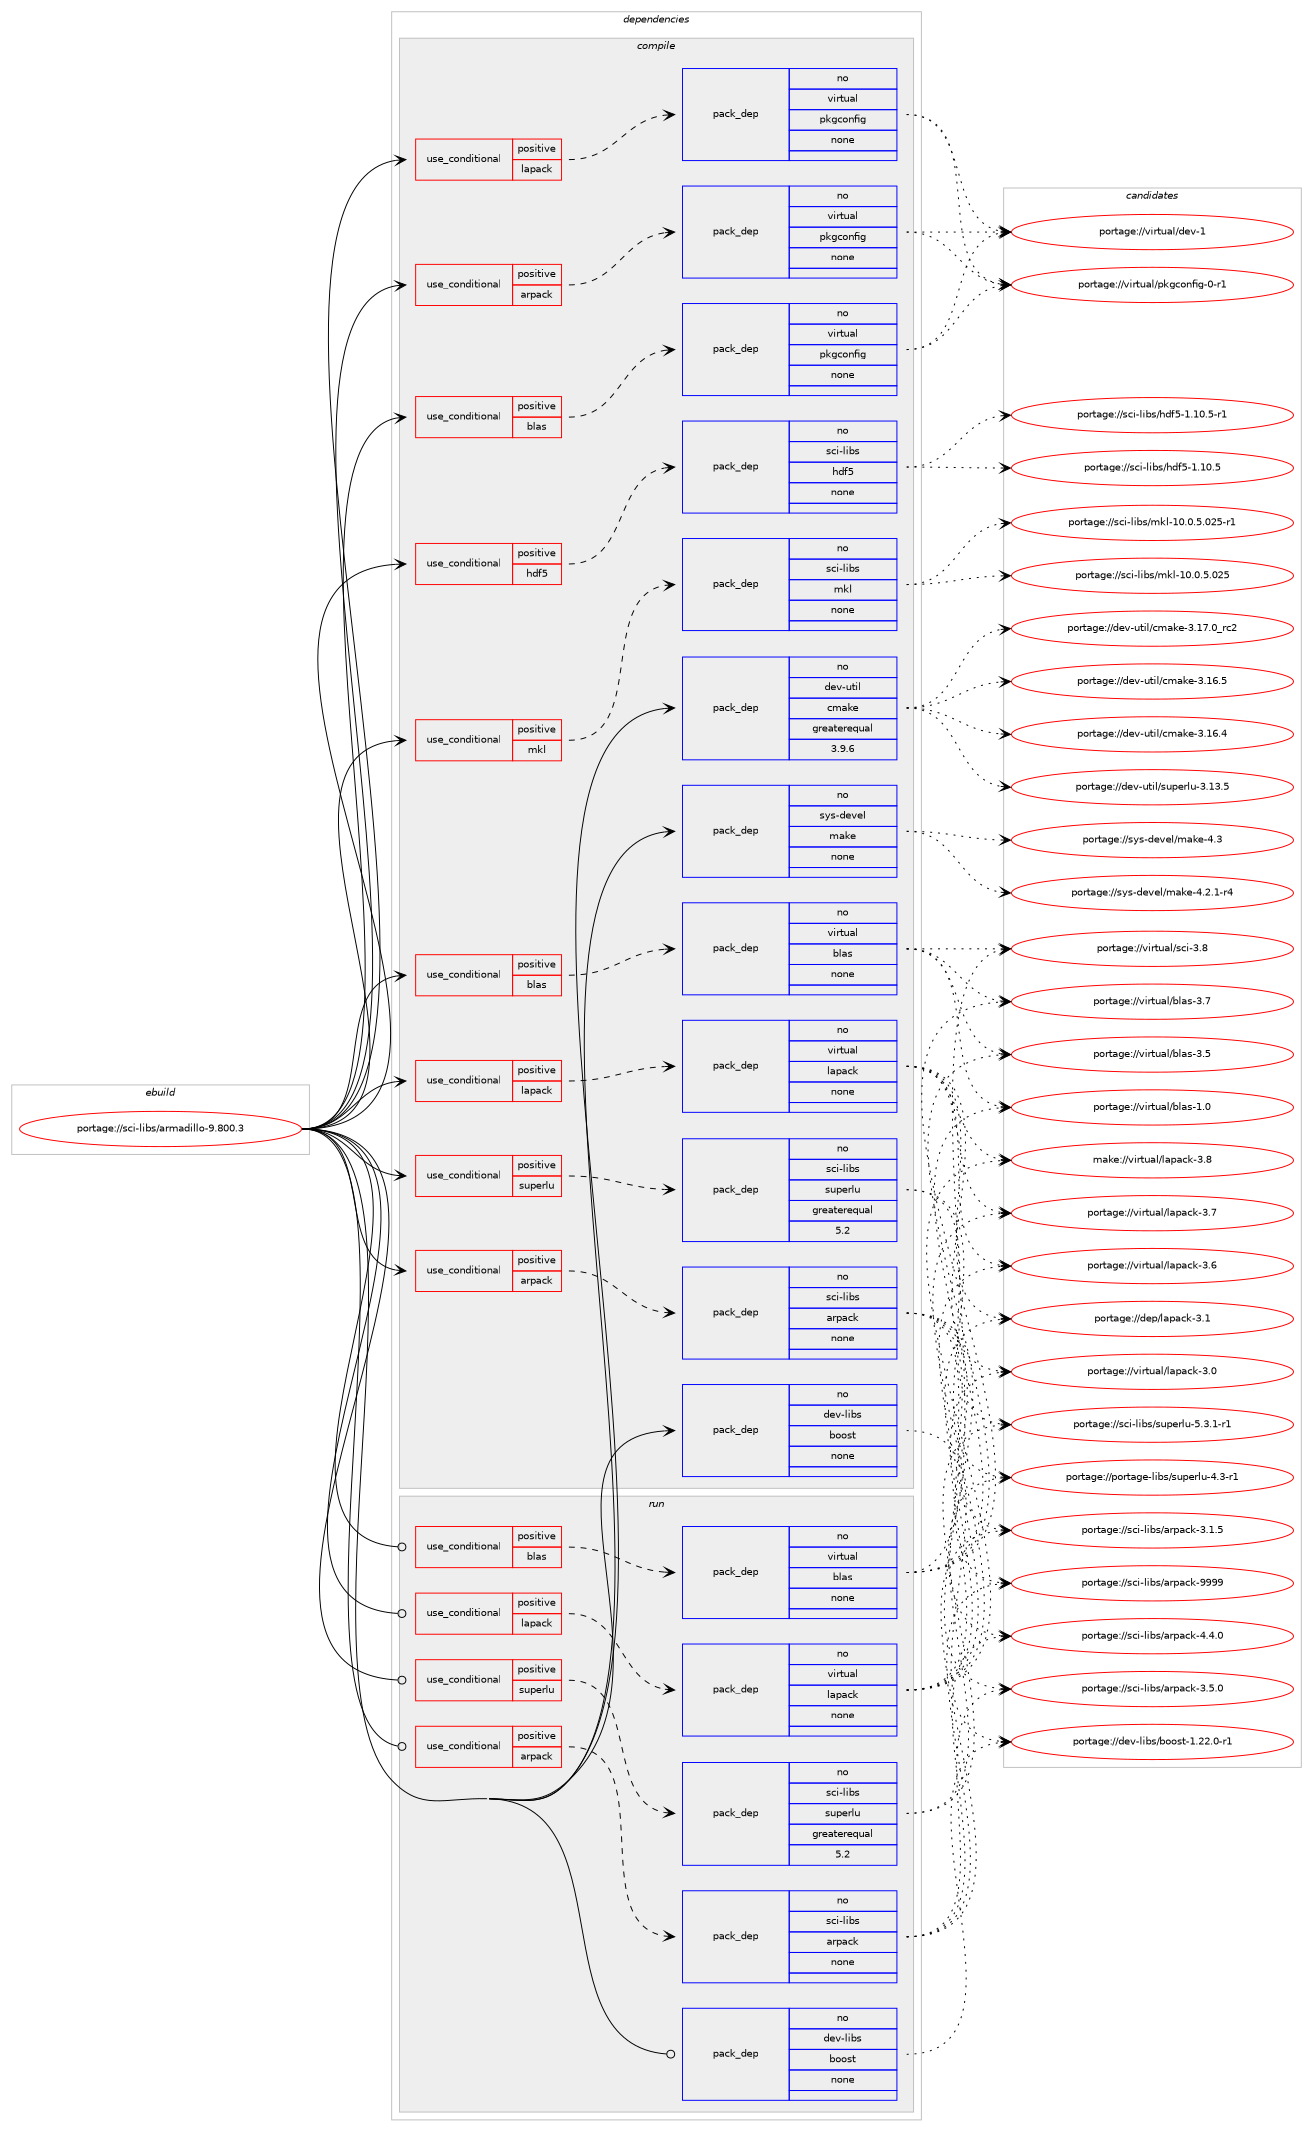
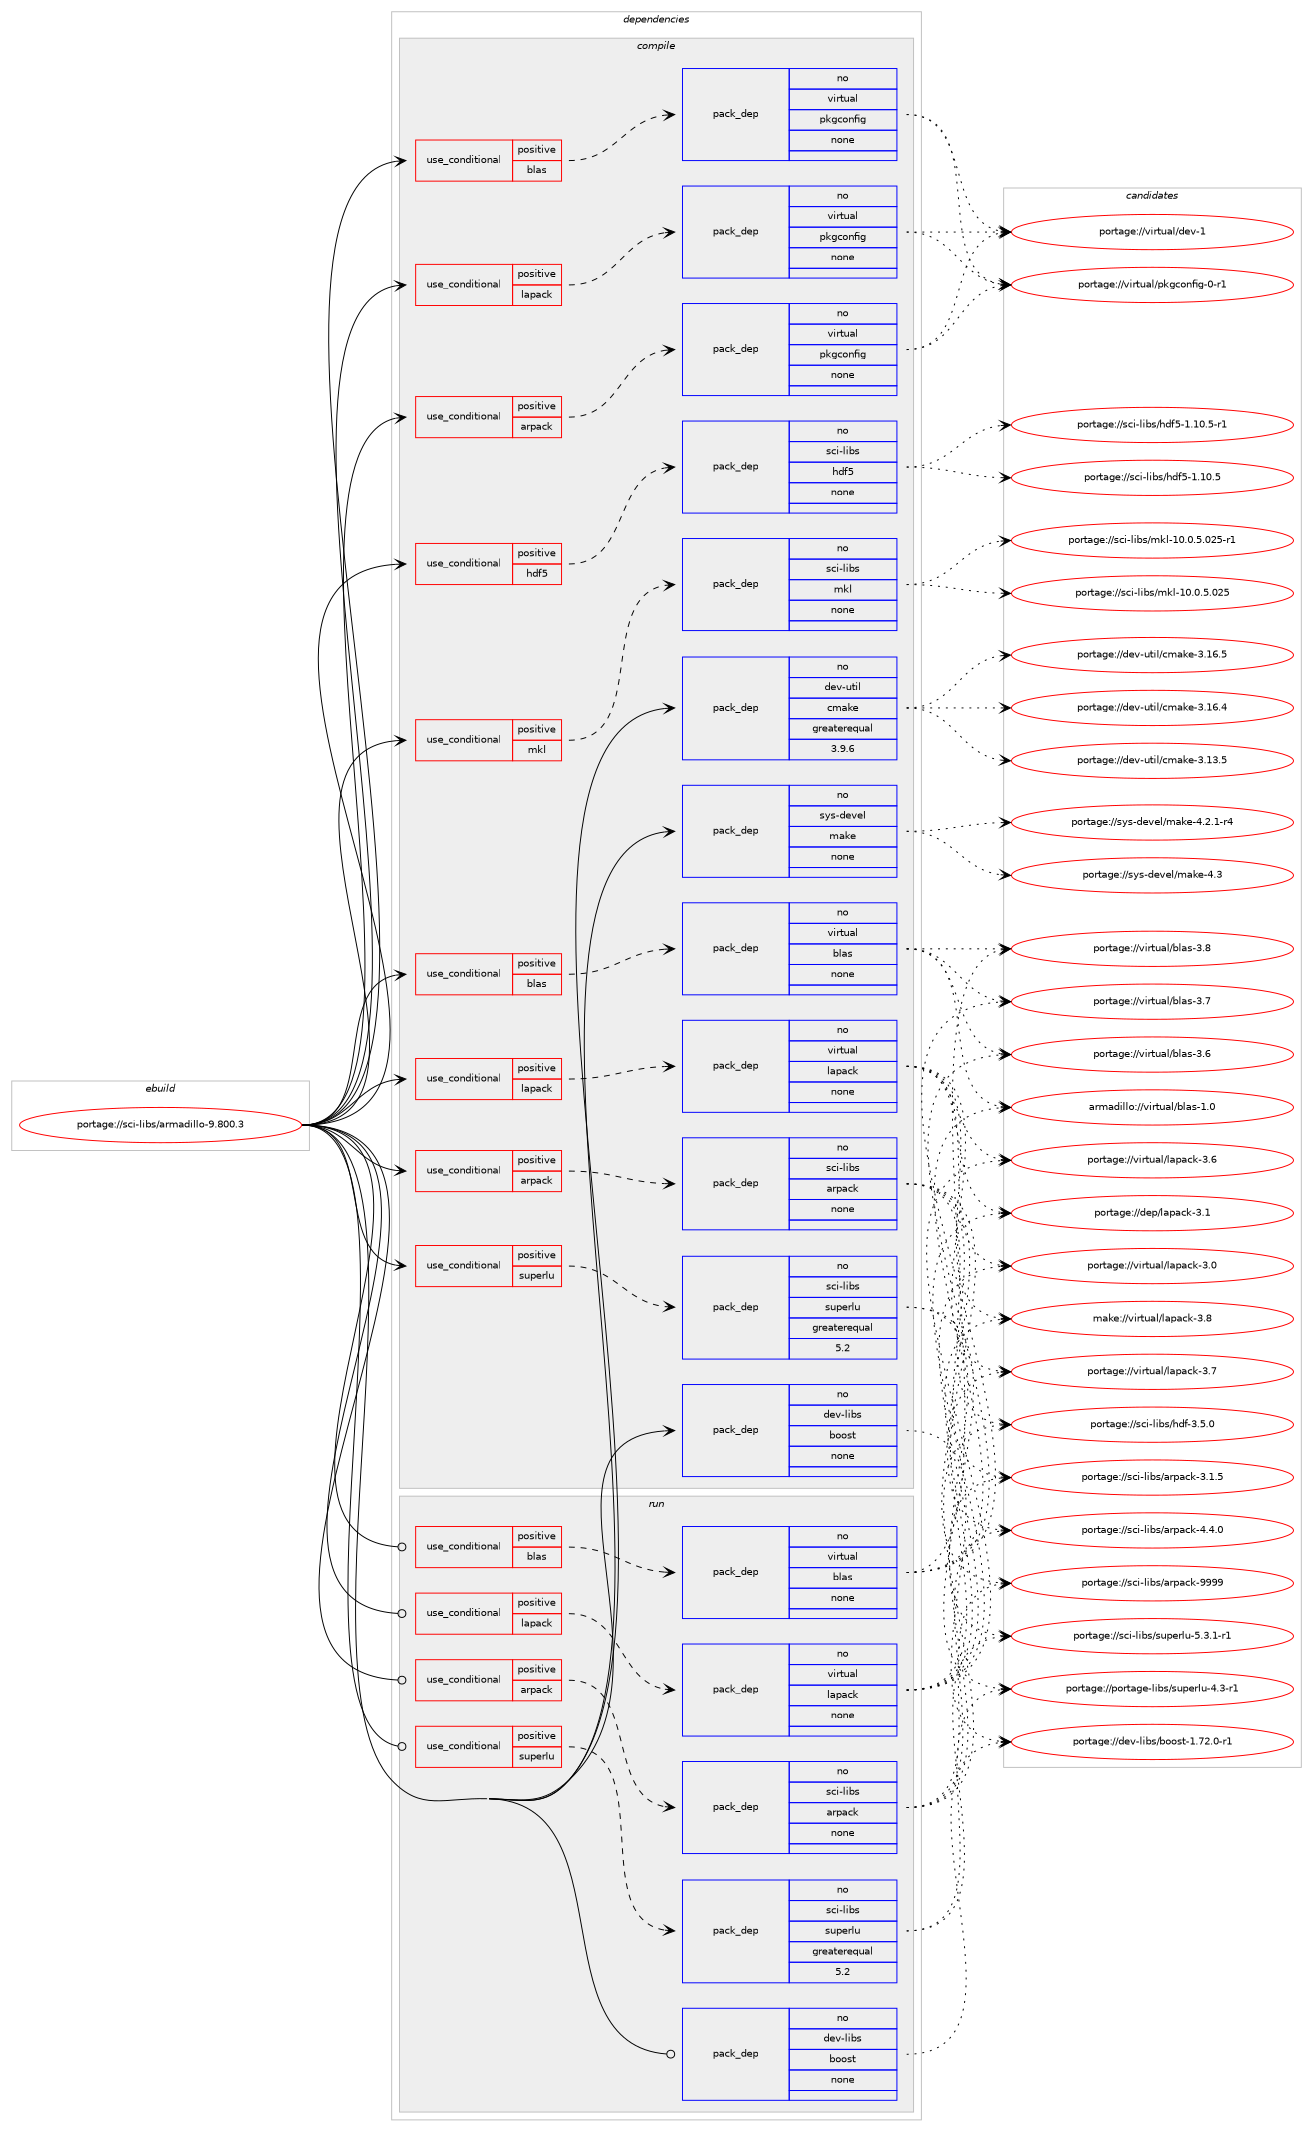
node "portage://dev-util/cmake-3.17.0_rc2": removed
node "portage://dev-util/superlu-3.13.5": label "portage://dev-util/superlu-3.13.5" -> "portage://dev-util/cmake-3.13.5"
node "portage://virtual/sci-3.8": label "portage://virtual/sci-3.8" -> "portage://virtual/blas-3.8"
node "portage://virtual/blas-3.5": label "portage://virtual/blas-3.5" -> "portage://virtual/blas-3.6"
node "portage://virtual/blas-1.0": label "portage://virtual/blas-1.0" -> "armadillo://virtual/blas-1.0"
node "portage://sci-libs/arpack-3.5.0": label "portage://sci-libs/arpack-3.5.0" -> "portage://sci-libs/hdf-3.5.0"
node "portage://dev-libs/boost-1.22.0-r1": label "portage://dev-libs/boost-1.22.0-r1" -> "portage://dev-libs/boost-1.72.0-r1"
